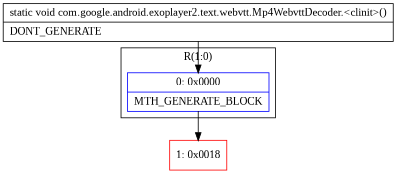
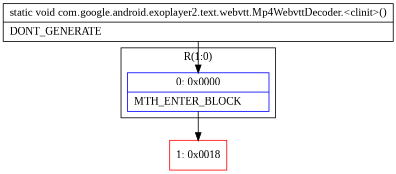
node "0: 0x0000": text "MTH_GENERATE_BLOCK" -> "MTH_ENTER_BLOCK"
